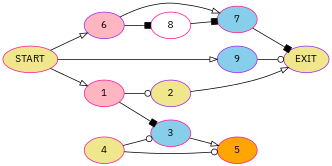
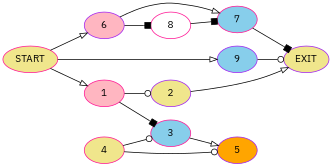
node "5": color deeppink -> purple
